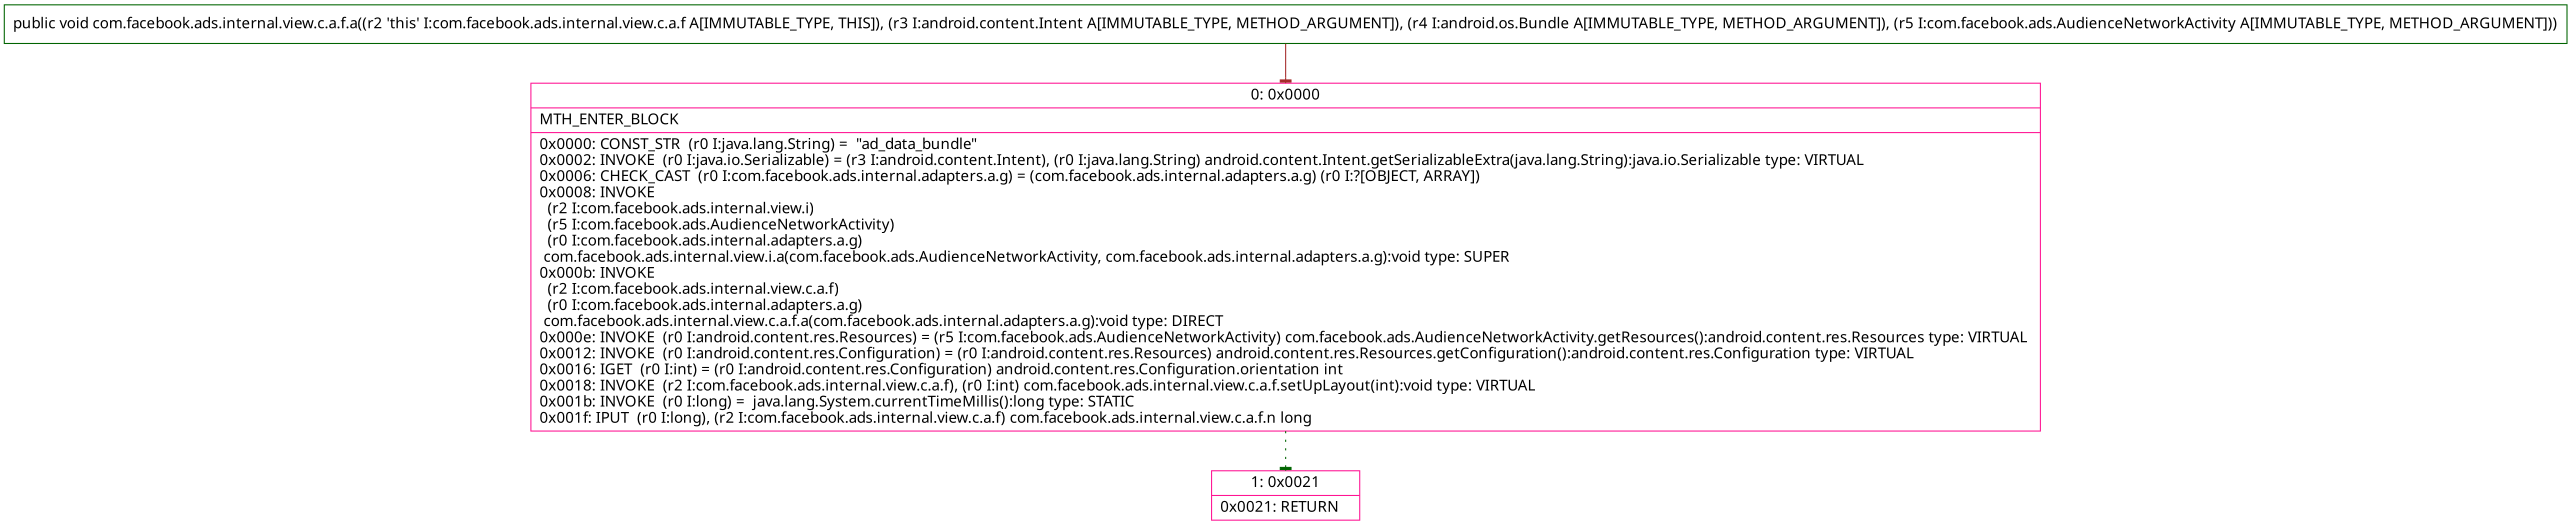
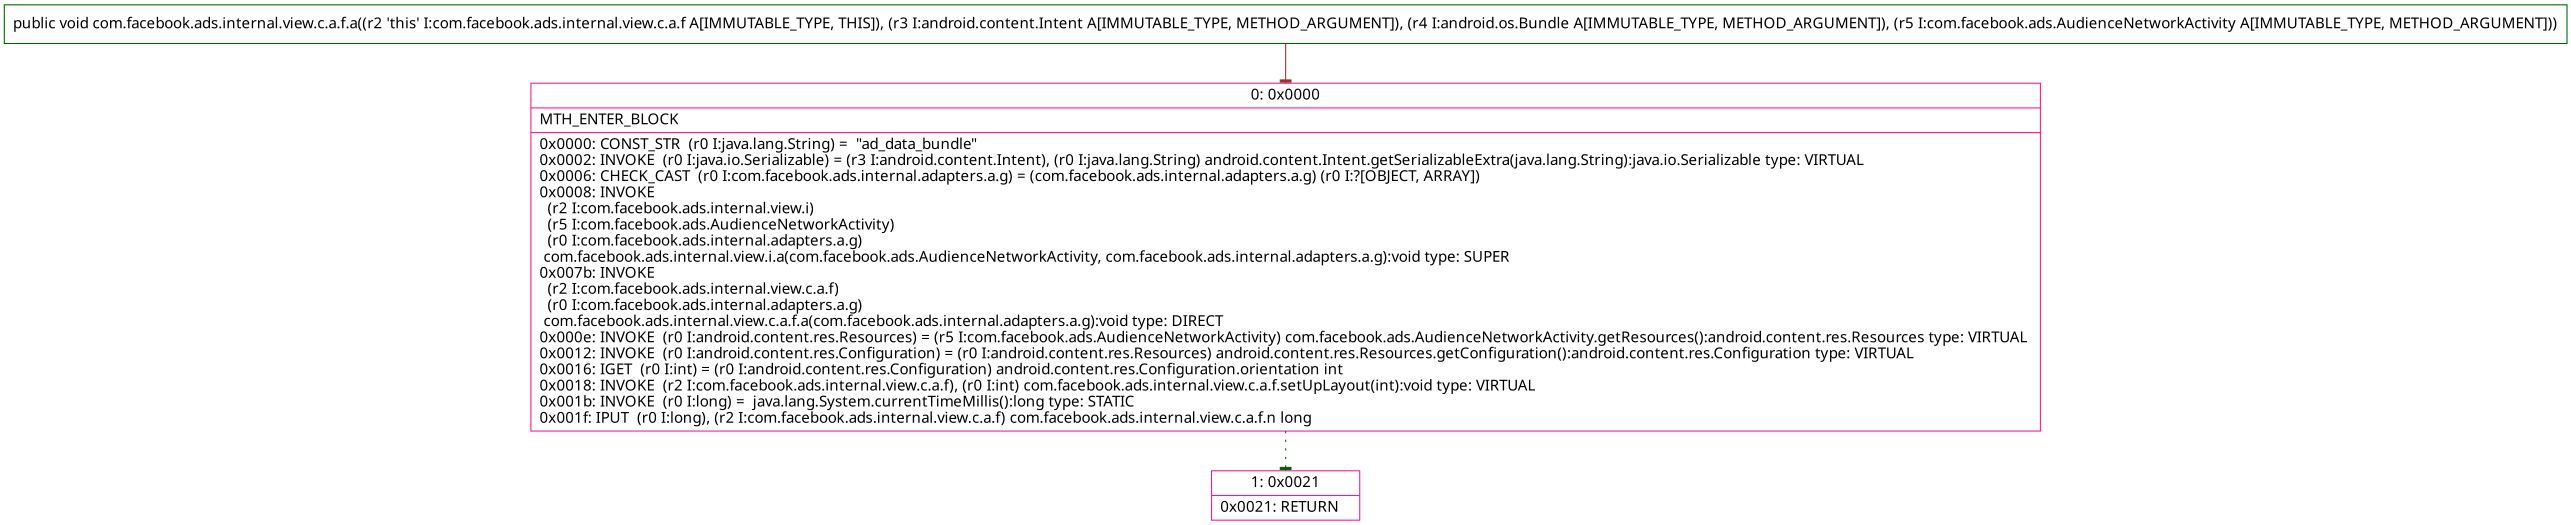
node "0: 0x0000": text "0x000b: INVOKE" -> "0x007b: INVOKE"
